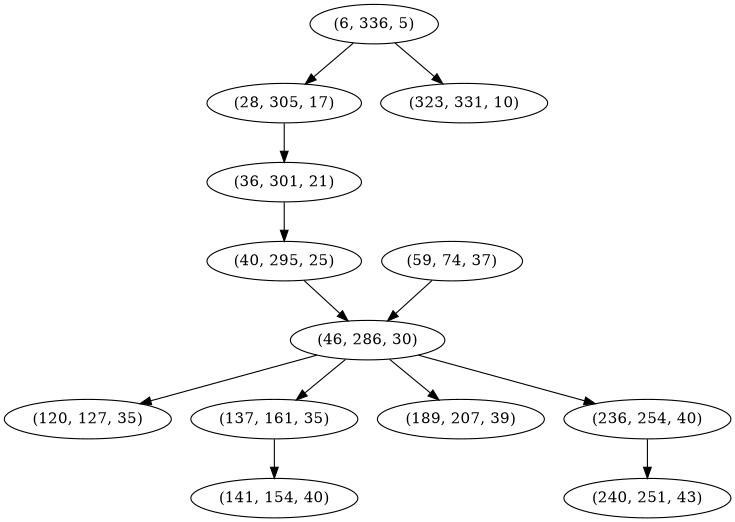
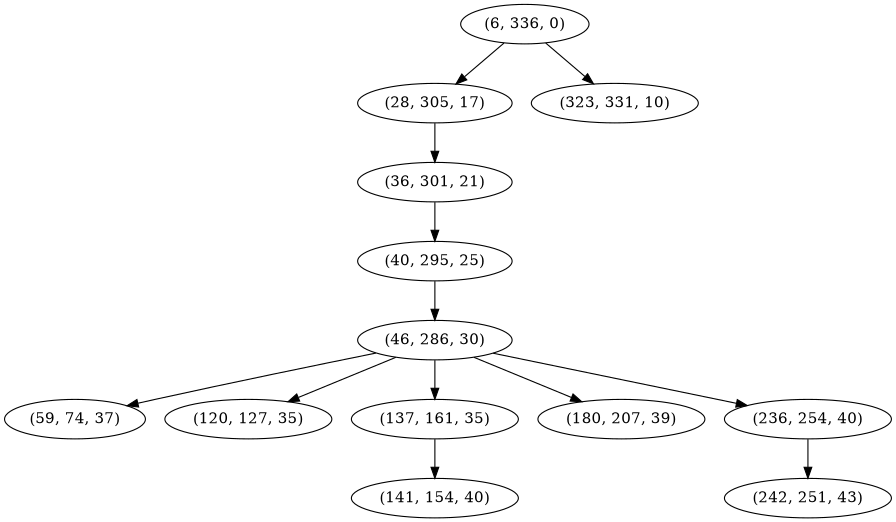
node "(6, 336, 5)": label "(6, 336, 5)" -> "(6, 336, 0)"
edge "(59, 74, 37)" -> "(46, 286, 30)": reversed
node "(189, 207, 39)": label "(189, 207, 39)" -> "(180, 207, 39)"
node "(240, 251, 43)": label "(240, 251, 43)" -> "(242, 251, 43)"
